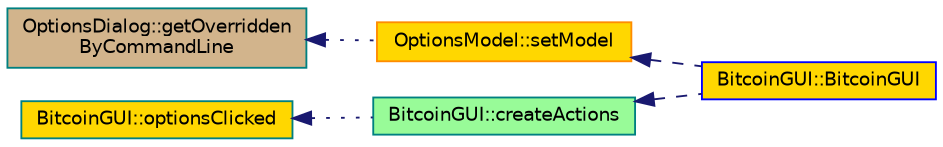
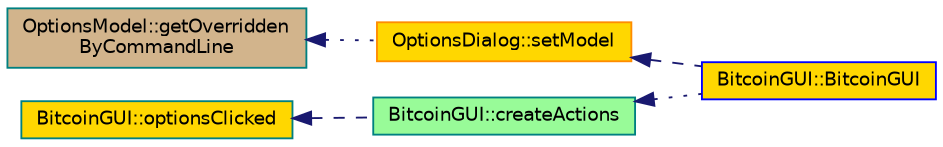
node "OptionsDialog::getOverridden ByCommandLine": label "OptionsDialog::getOverridden ByCommandLine" -> "OptionsModel::getOverridden ByCommandLine"
node "OptionsModel::setModel": label "OptionsModel::setModel" -> "OptionsDialog::setModel"
edge "BitcoinGUI::BitcoinGUI" -> "BitcoinGUI::createActions": style dashed -> dotted
edge "BitcoinGUI::createActions" -> "BitcoinGUI::optionsClicked": style dotted -> dashed
